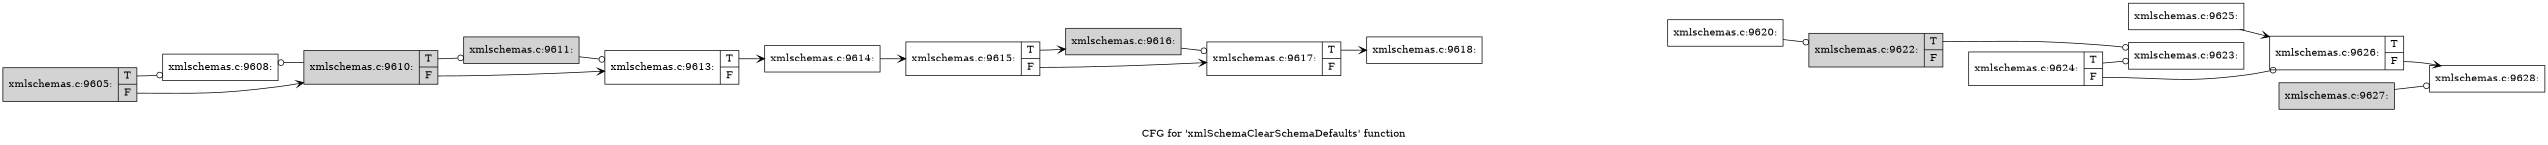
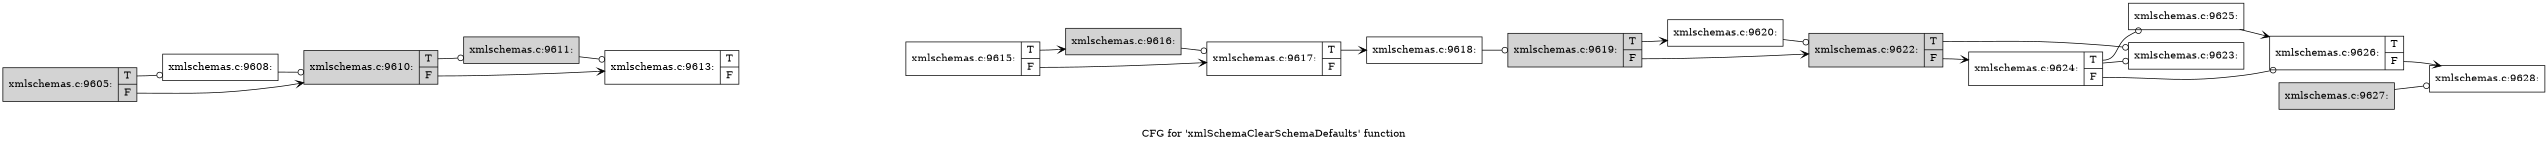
node "xmlschemas.c:9619:": added
edge "xmlschemas.c:9624:" -> "xmlschemas.c:9625:": added
node "xmlschemas.c:9614:": removed
edge "xmlschemas.c:9622:" -> "xmlschemas.c:9624:": added
edge "xmlschemas.c:9610:" -> "xmlschemas.c:9608:": reversed
